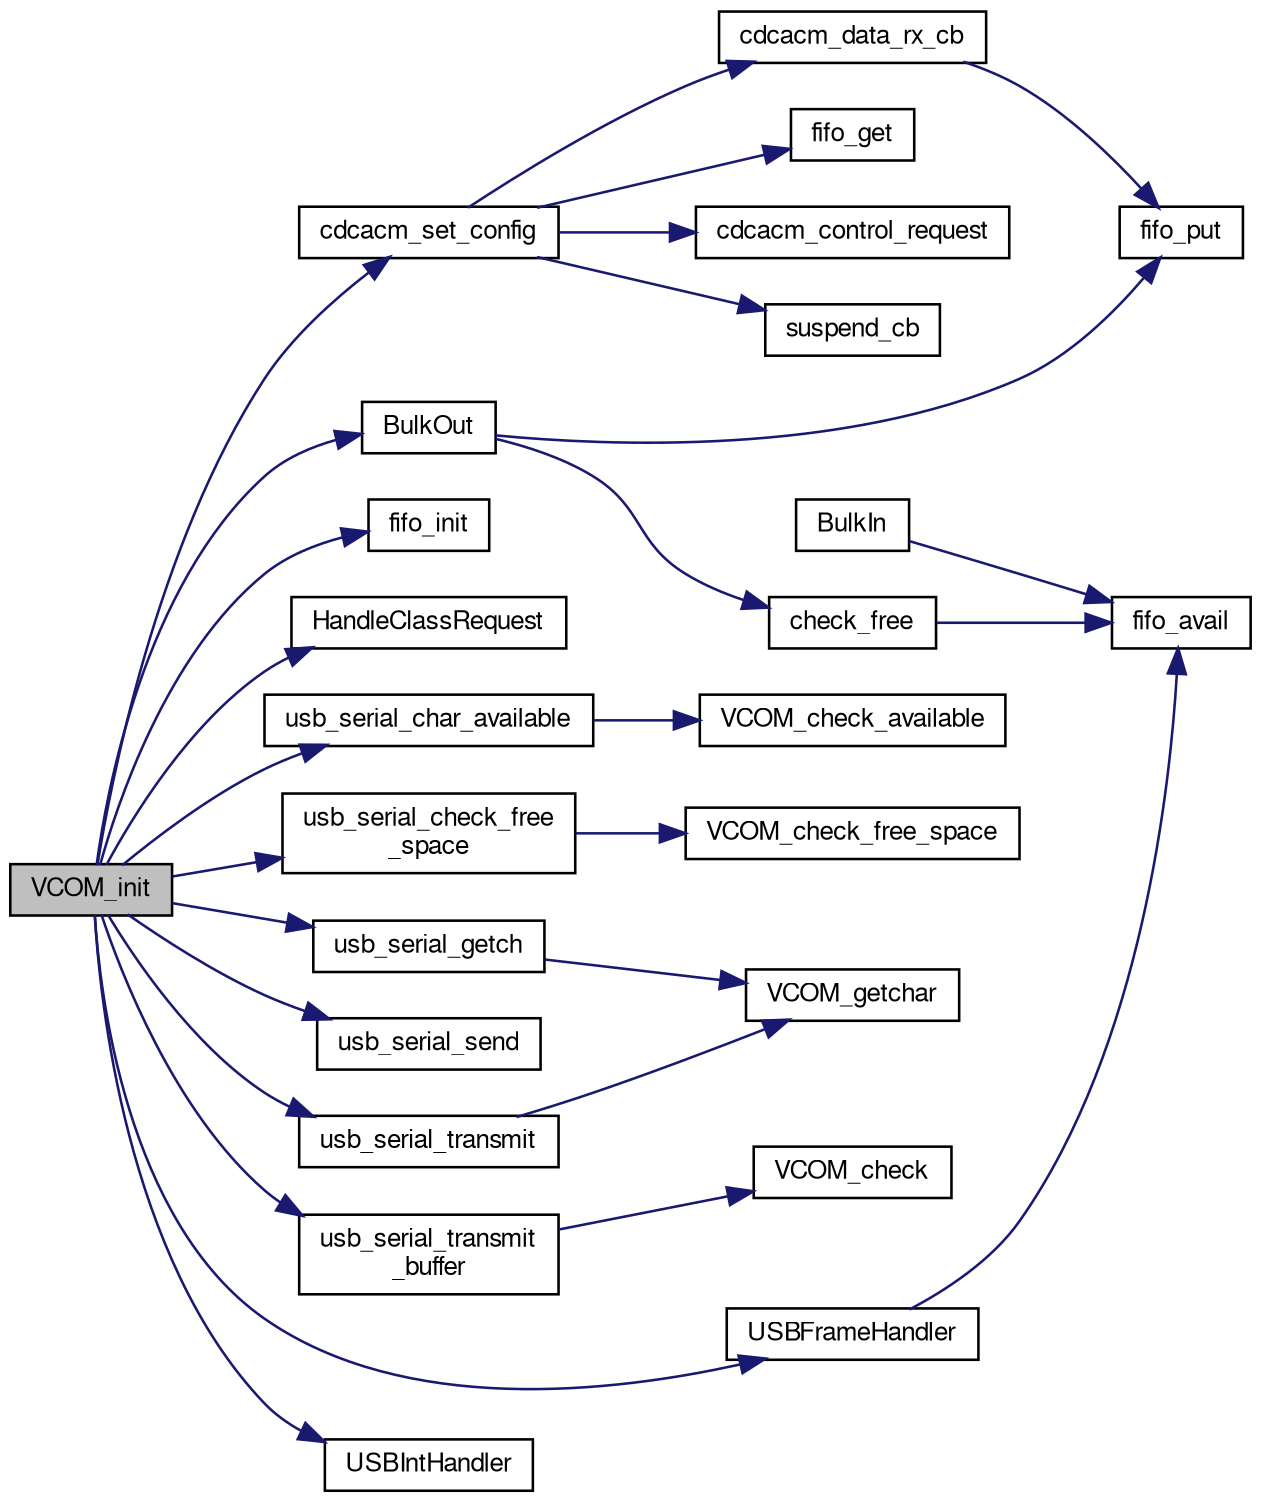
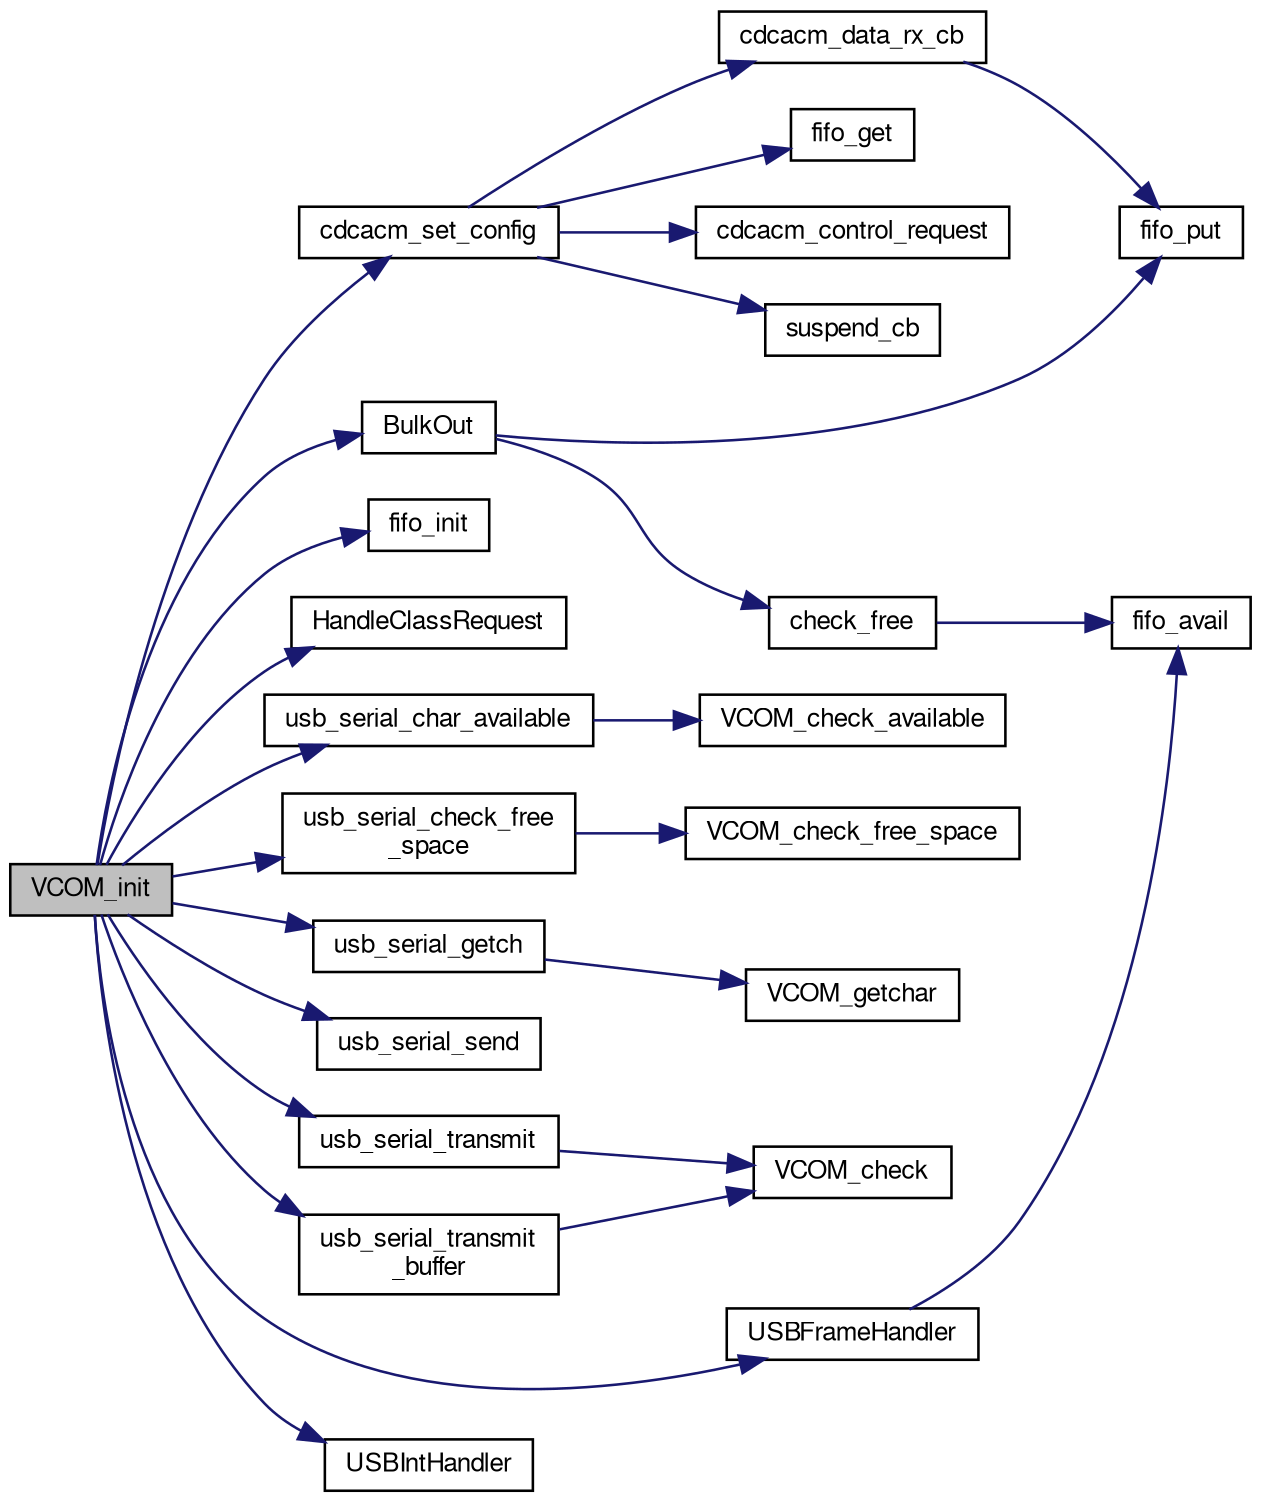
node "BulkIn": removed
edge "usb_serial_transmit" -> "VCOM_getchar": now "usb_serial_transmit" -> "VCOM_check"
